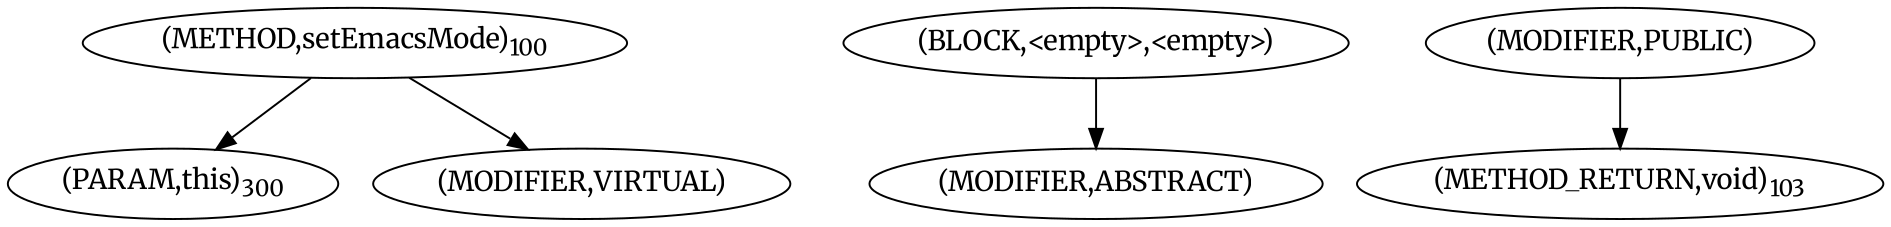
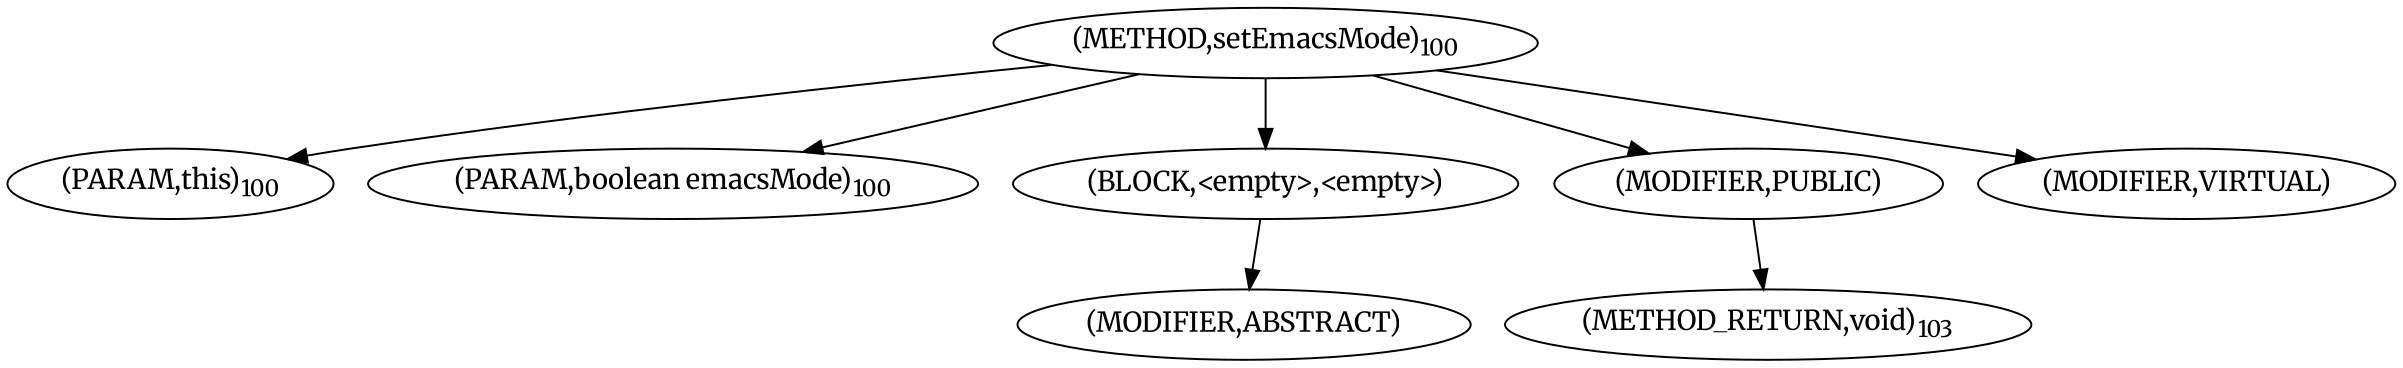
edge "(METHOD,setEmacsMode)" -> "(BLOCK,<empty>,<empty>)": added
edge "(METHOD,setEmacsMode)" -> "(MODIFIER,PUBLIC)": added
node "(PARAM,this)": text "300" -> "100"
node "(PARAM,boolean emacsMode)": added
